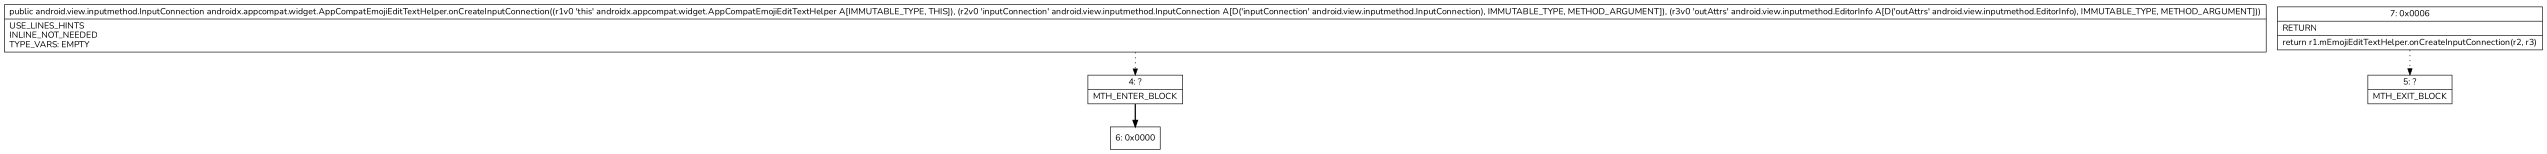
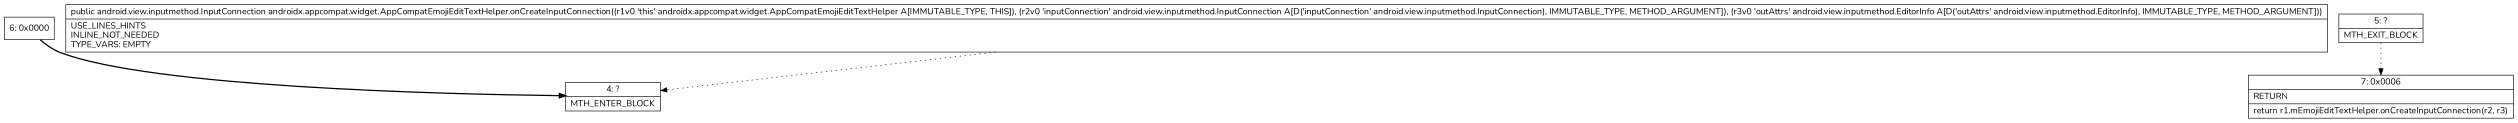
edge "7: 0x0006" -> "5: ?": reversed
edge "4: ?" -> "6: 0x0000": reversed
